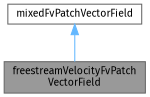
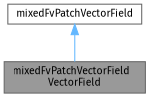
node "freestreamVelocityFvPatch VectorField": label "freestreamVelocityFvPatch VectorField" -> "mixedFvPatchVectorField VectorField"
